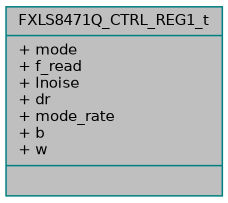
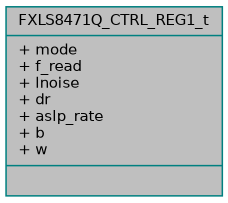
node "FXLS8471Q_CTRL_REG1_t": text "+ mode_rate" -> "+ aslp_rate"
